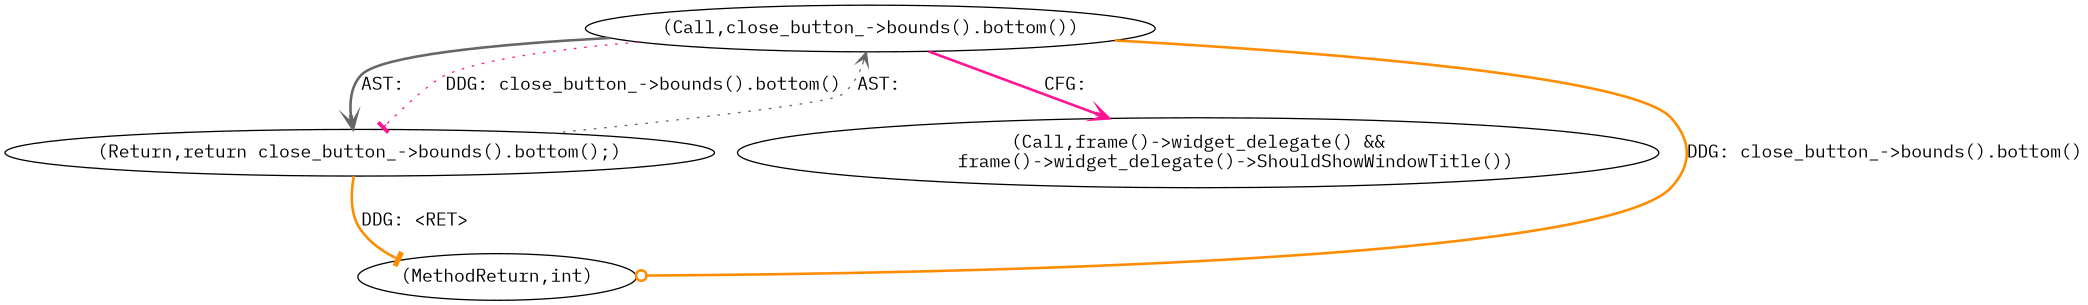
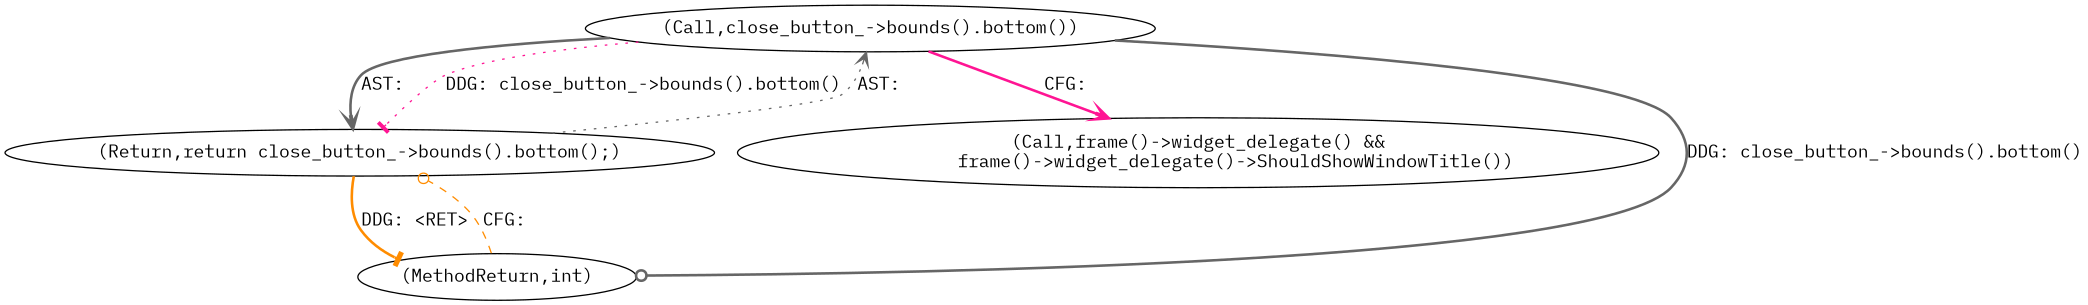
edge "(MethodReturn,int)" -> "(Return,return close_button_->bounds().bottom();)": added, label "CFG:"
edge "(Call,close_button_->bounds().bottom())" -> "(MethodReturn,int)": color darkorange -> gray40
